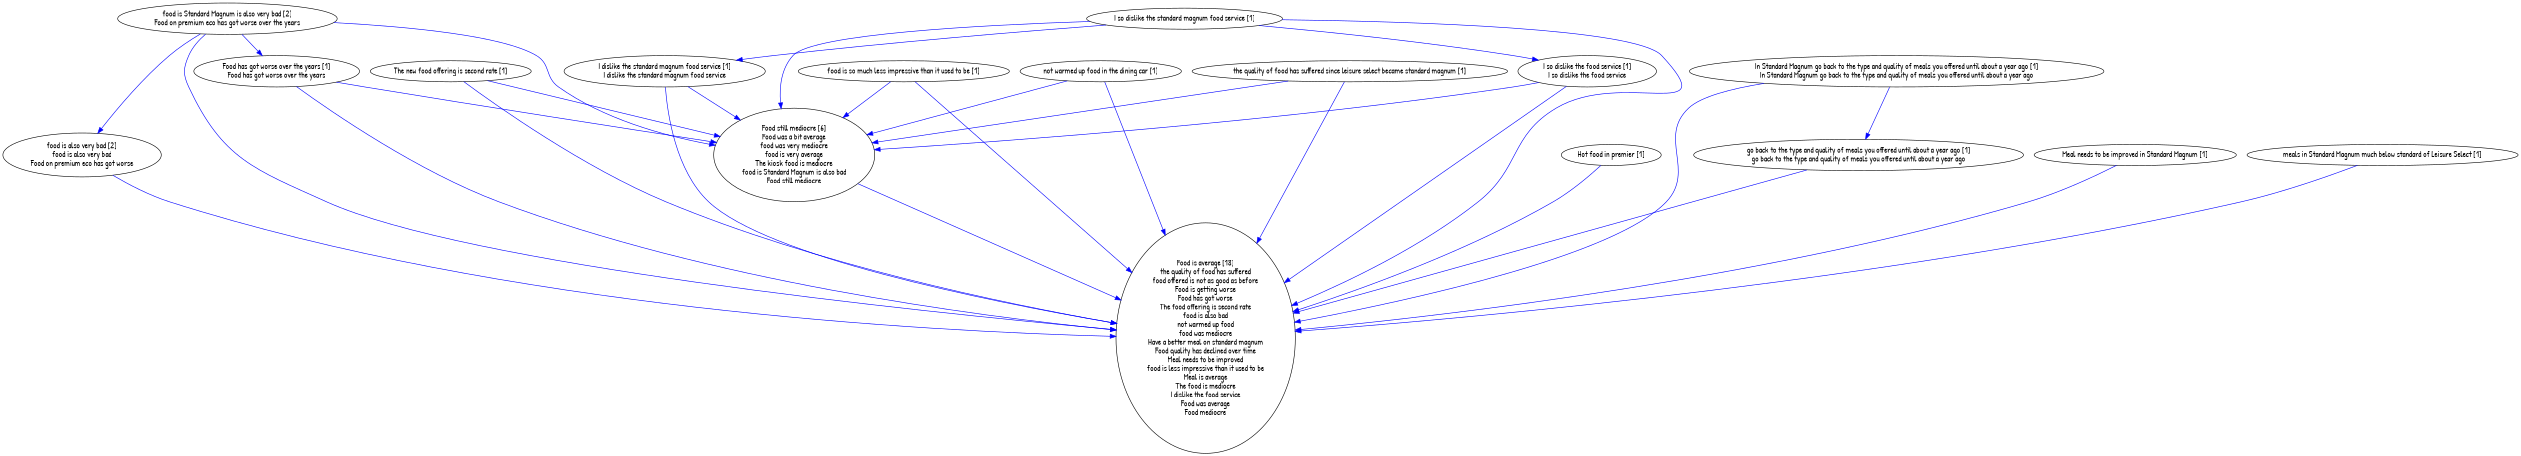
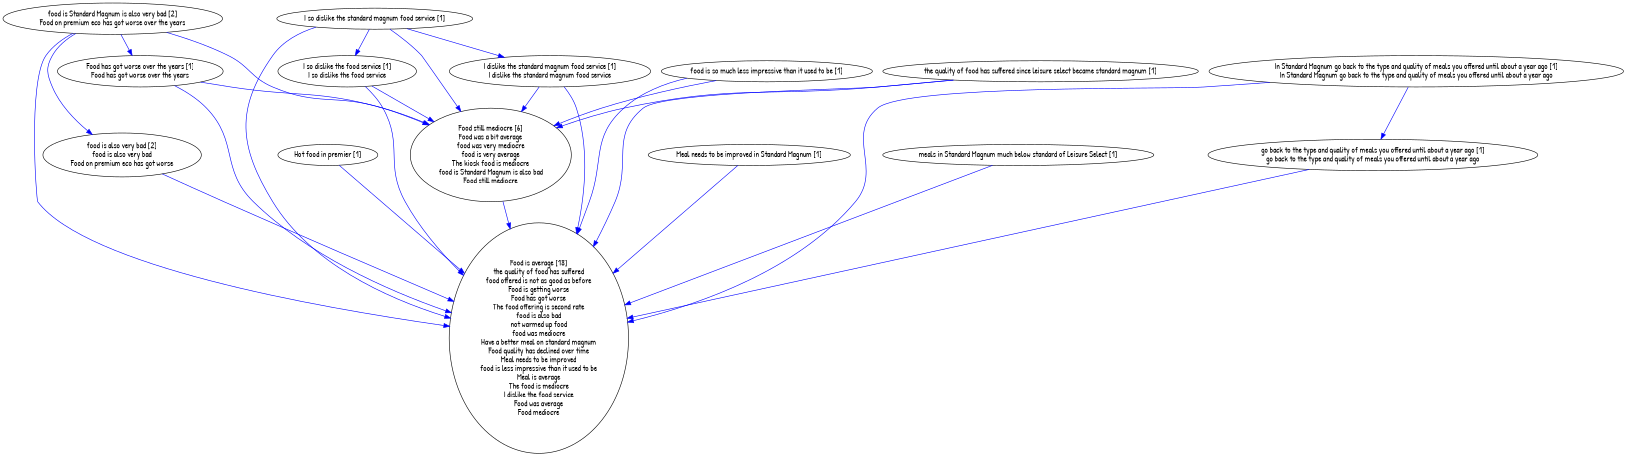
node "The new food offering is second rate [1]": removed
node "not warmed up food in the dining car [1]": removed
